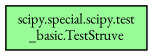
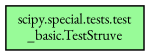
node "scipy.special.scipy.test _basic.TestStruve": label "scipy.special.scipy.test _basic.TestStruve" -> "scipy.special.tests.test _basic.TestStruve"
